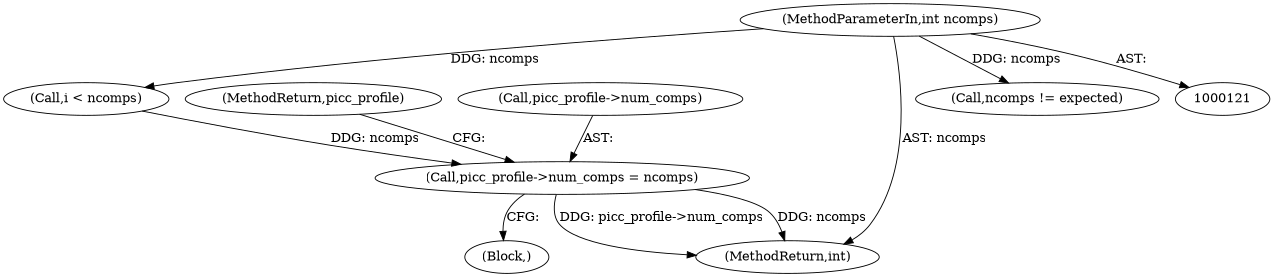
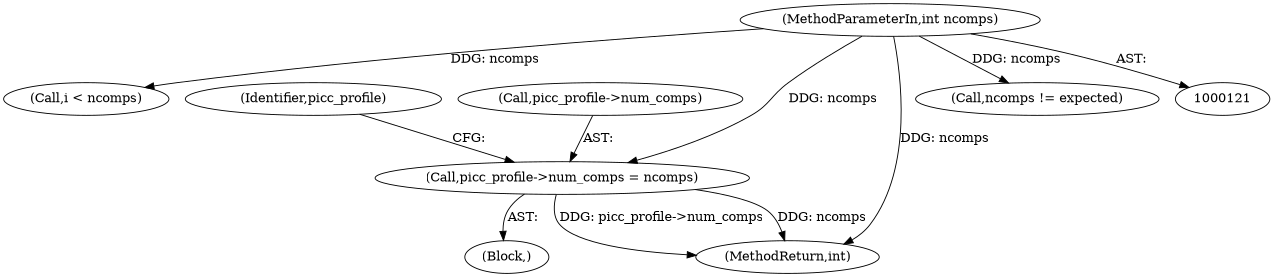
node "(MethodReturn,picc_profile)": label "(MethodReturn,picc_profile)" -> "(Identifier,picc_profile)"
edge "(MethodParameterIn,int ncomps)" -> "(MethodReturn,int)": label "AST: ncomps" -> "DDG: ncomps"
edge "(Call,i < ncomps)" -> "(Call,picc_profile->num_comps = ncomps)": now "(MethodParameterIn,int ncomps)" -> "(Call,picc_profile->num_comps = ncomps)"
edge "(Call,picc_profile->num_comps = ncomps)" -> "(Block,)": label "CFG: " -> "AST: "
